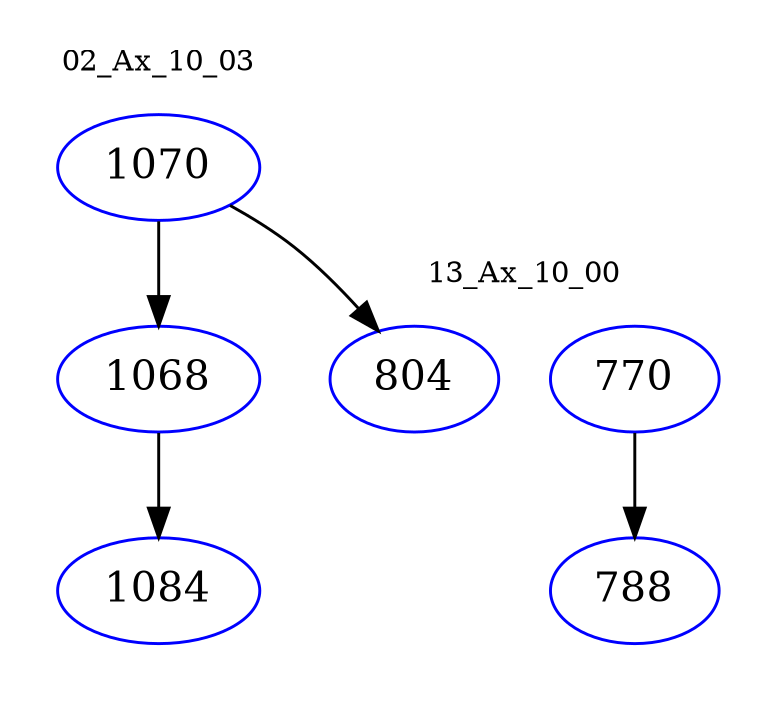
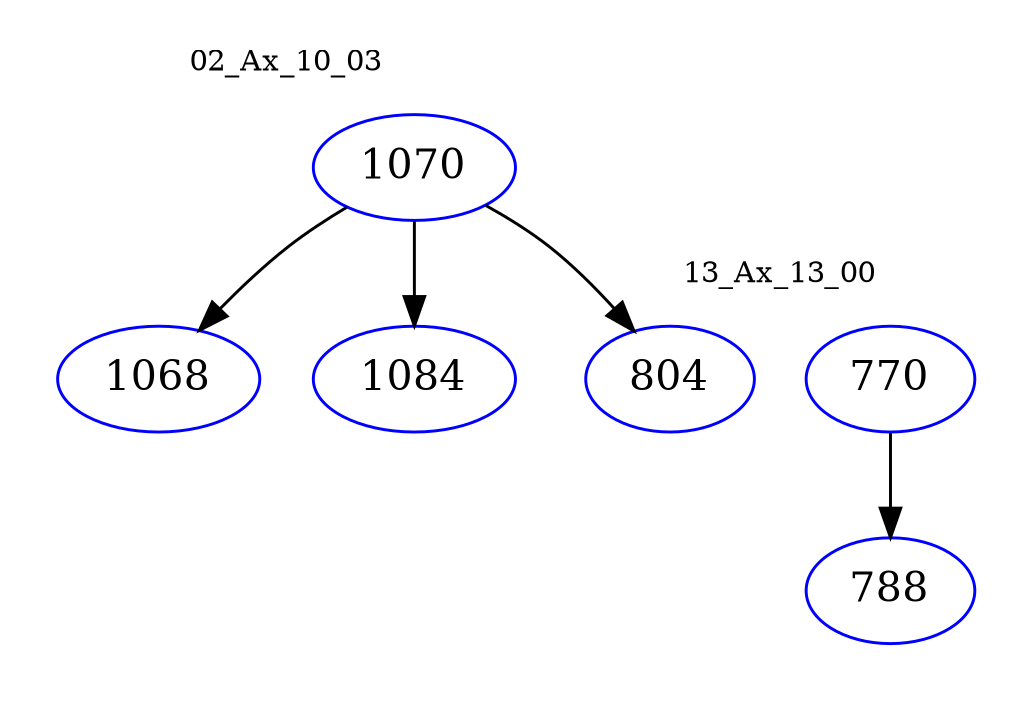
cluster "13_Ax_10_00": label "13_Ax_10_00" -> "13_Ax_13_00"
edge "1068" -> "1084": now "1070" -> "1084"
